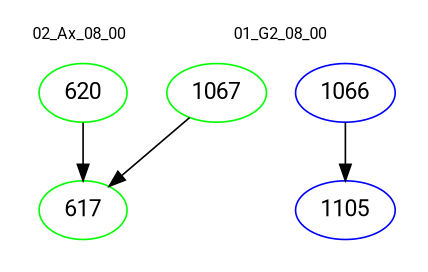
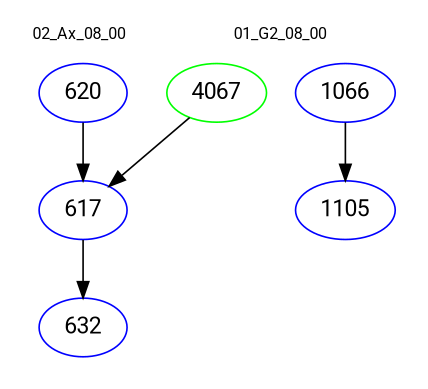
node "620": color green -> blue
node "1067": label "1067" -> "4067"
node "617": color green -> blue
node "632": added
